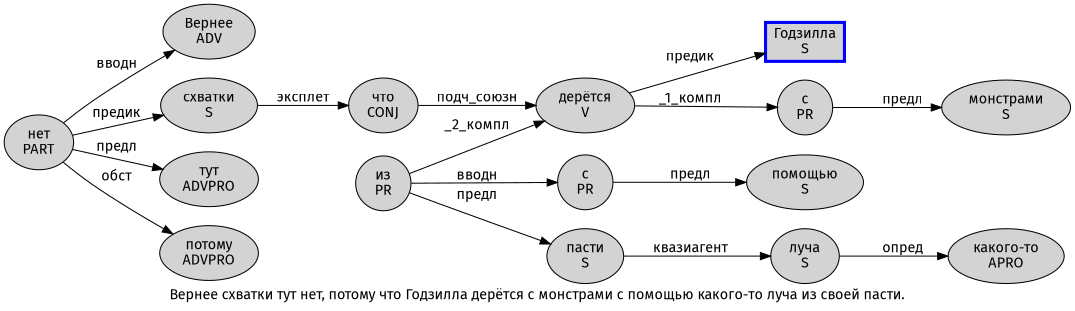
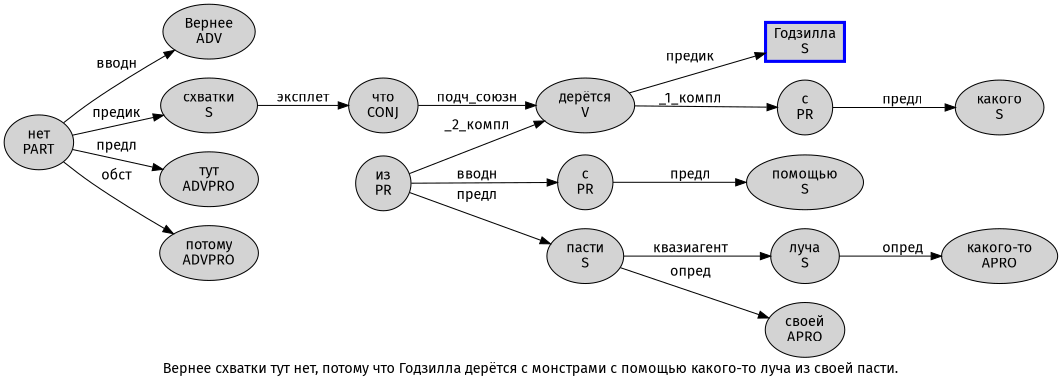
node "монстрами S": label "монстрами S" -> "какого S"
node "своей APRO": added
